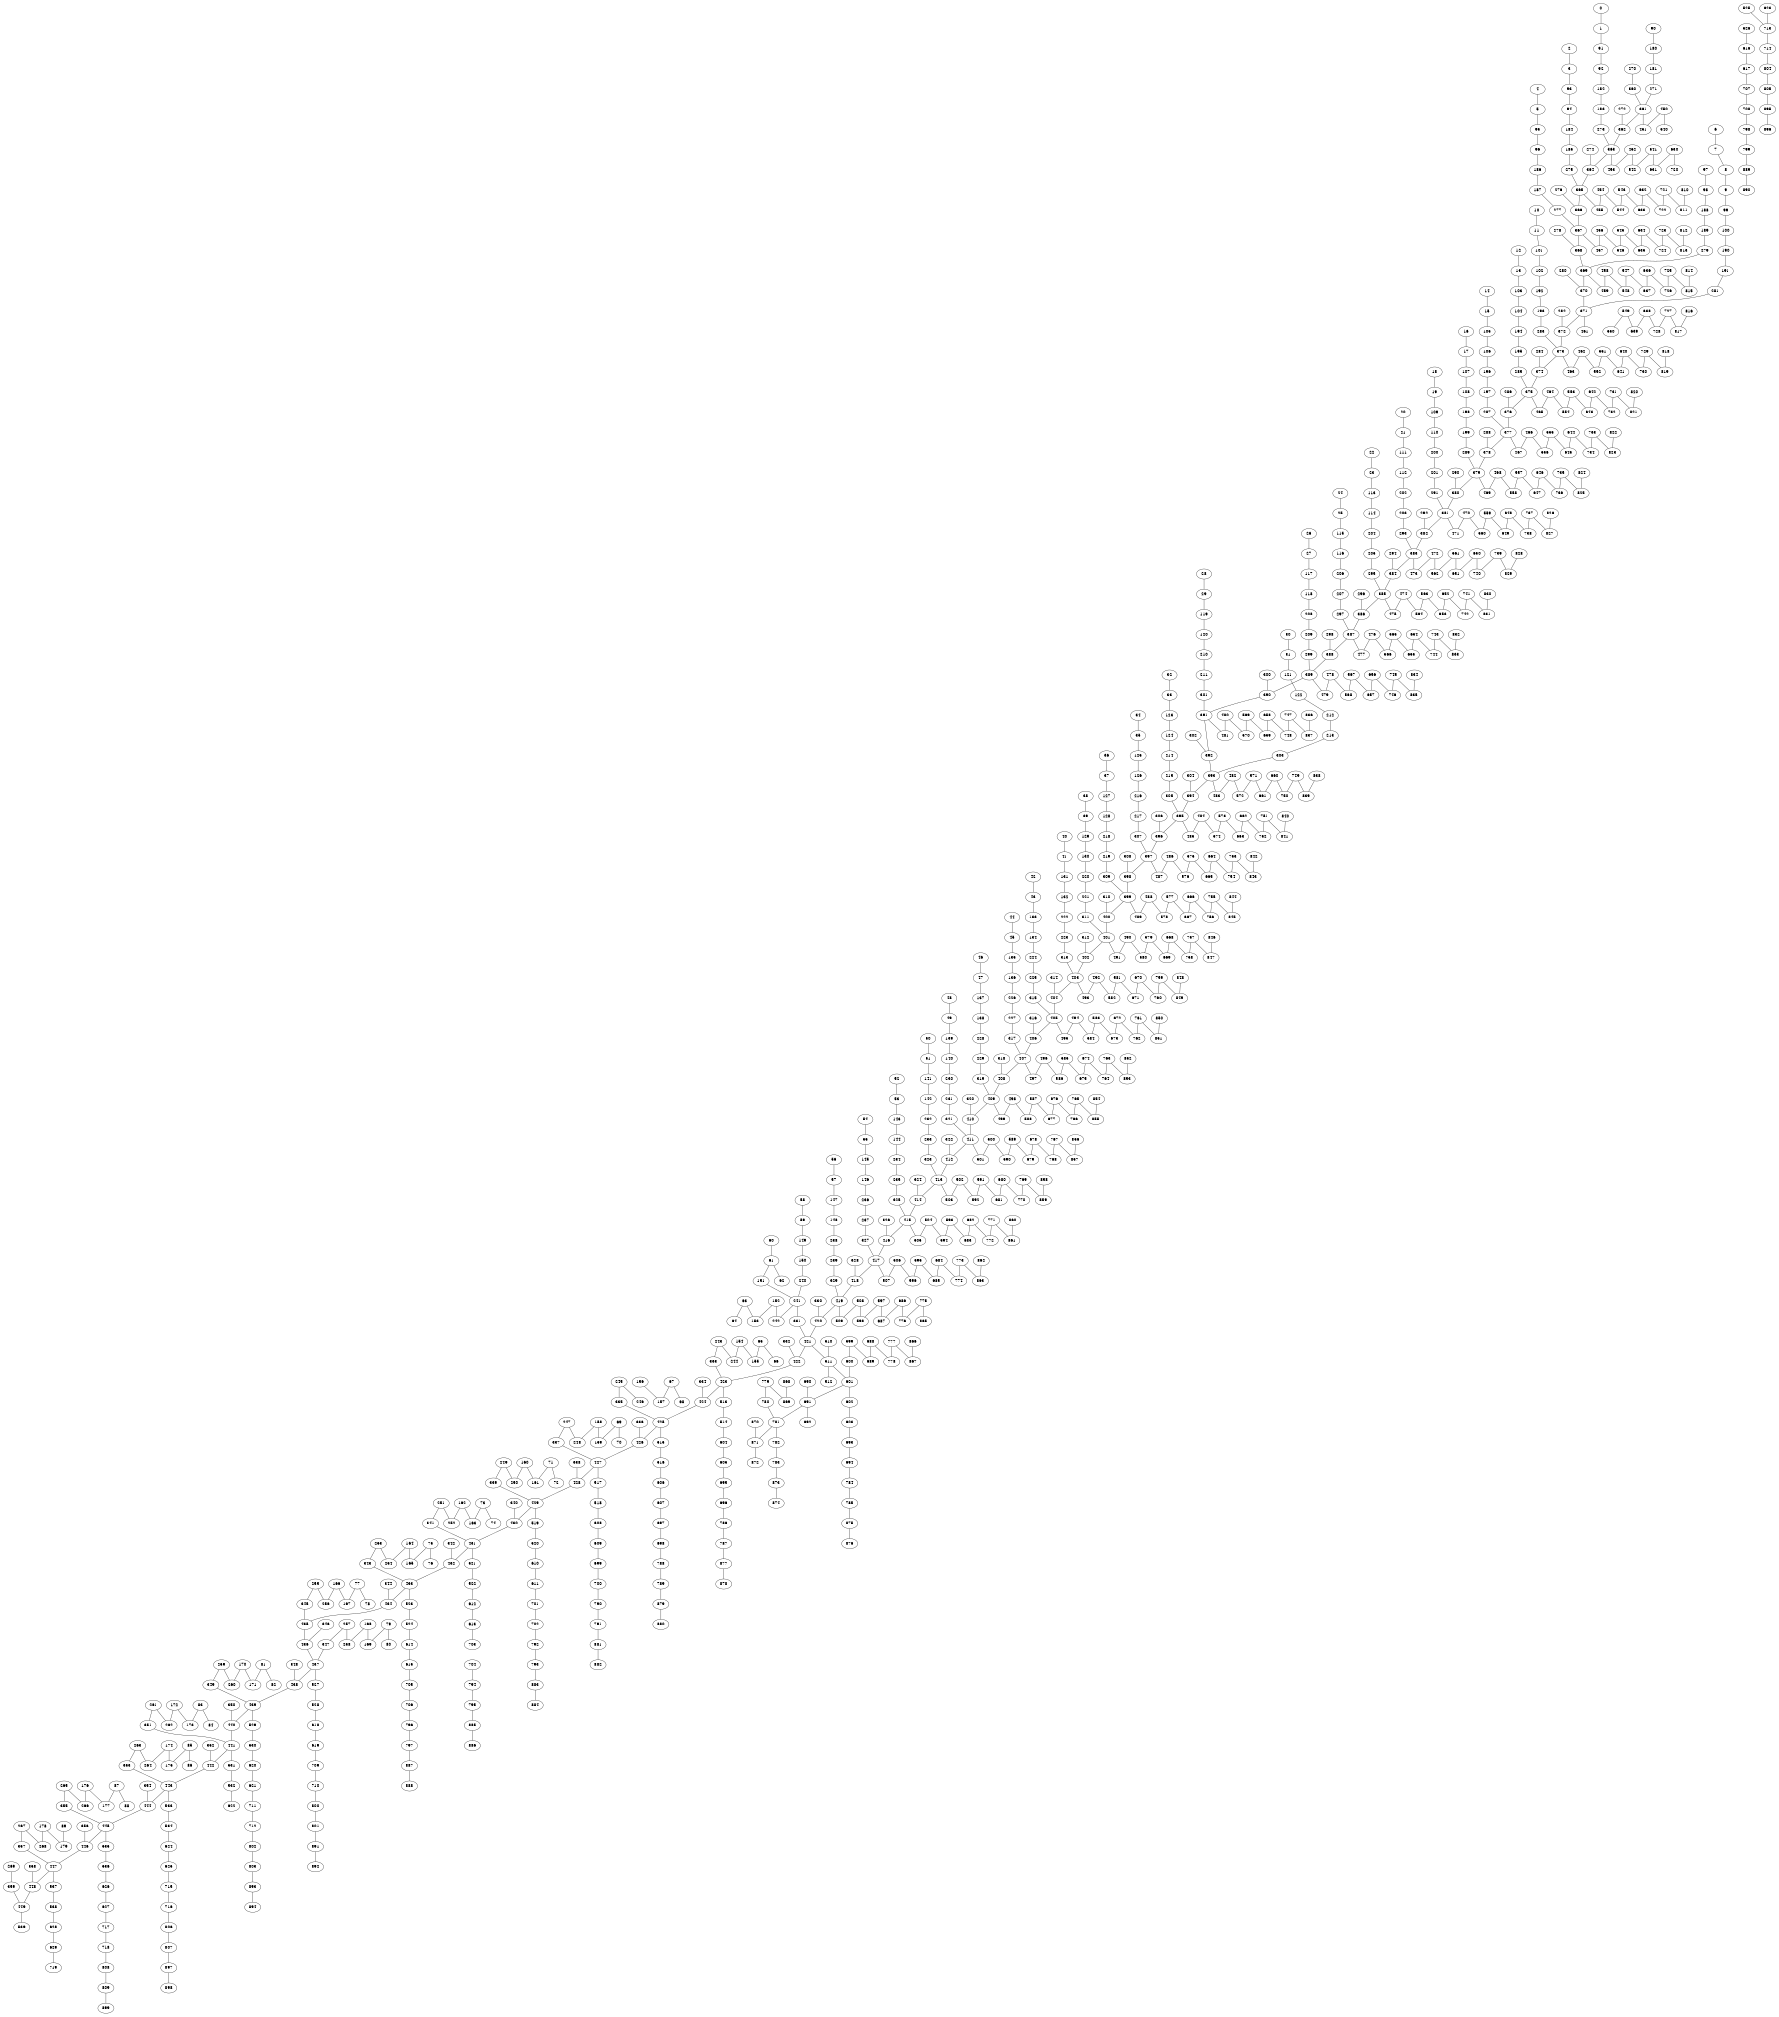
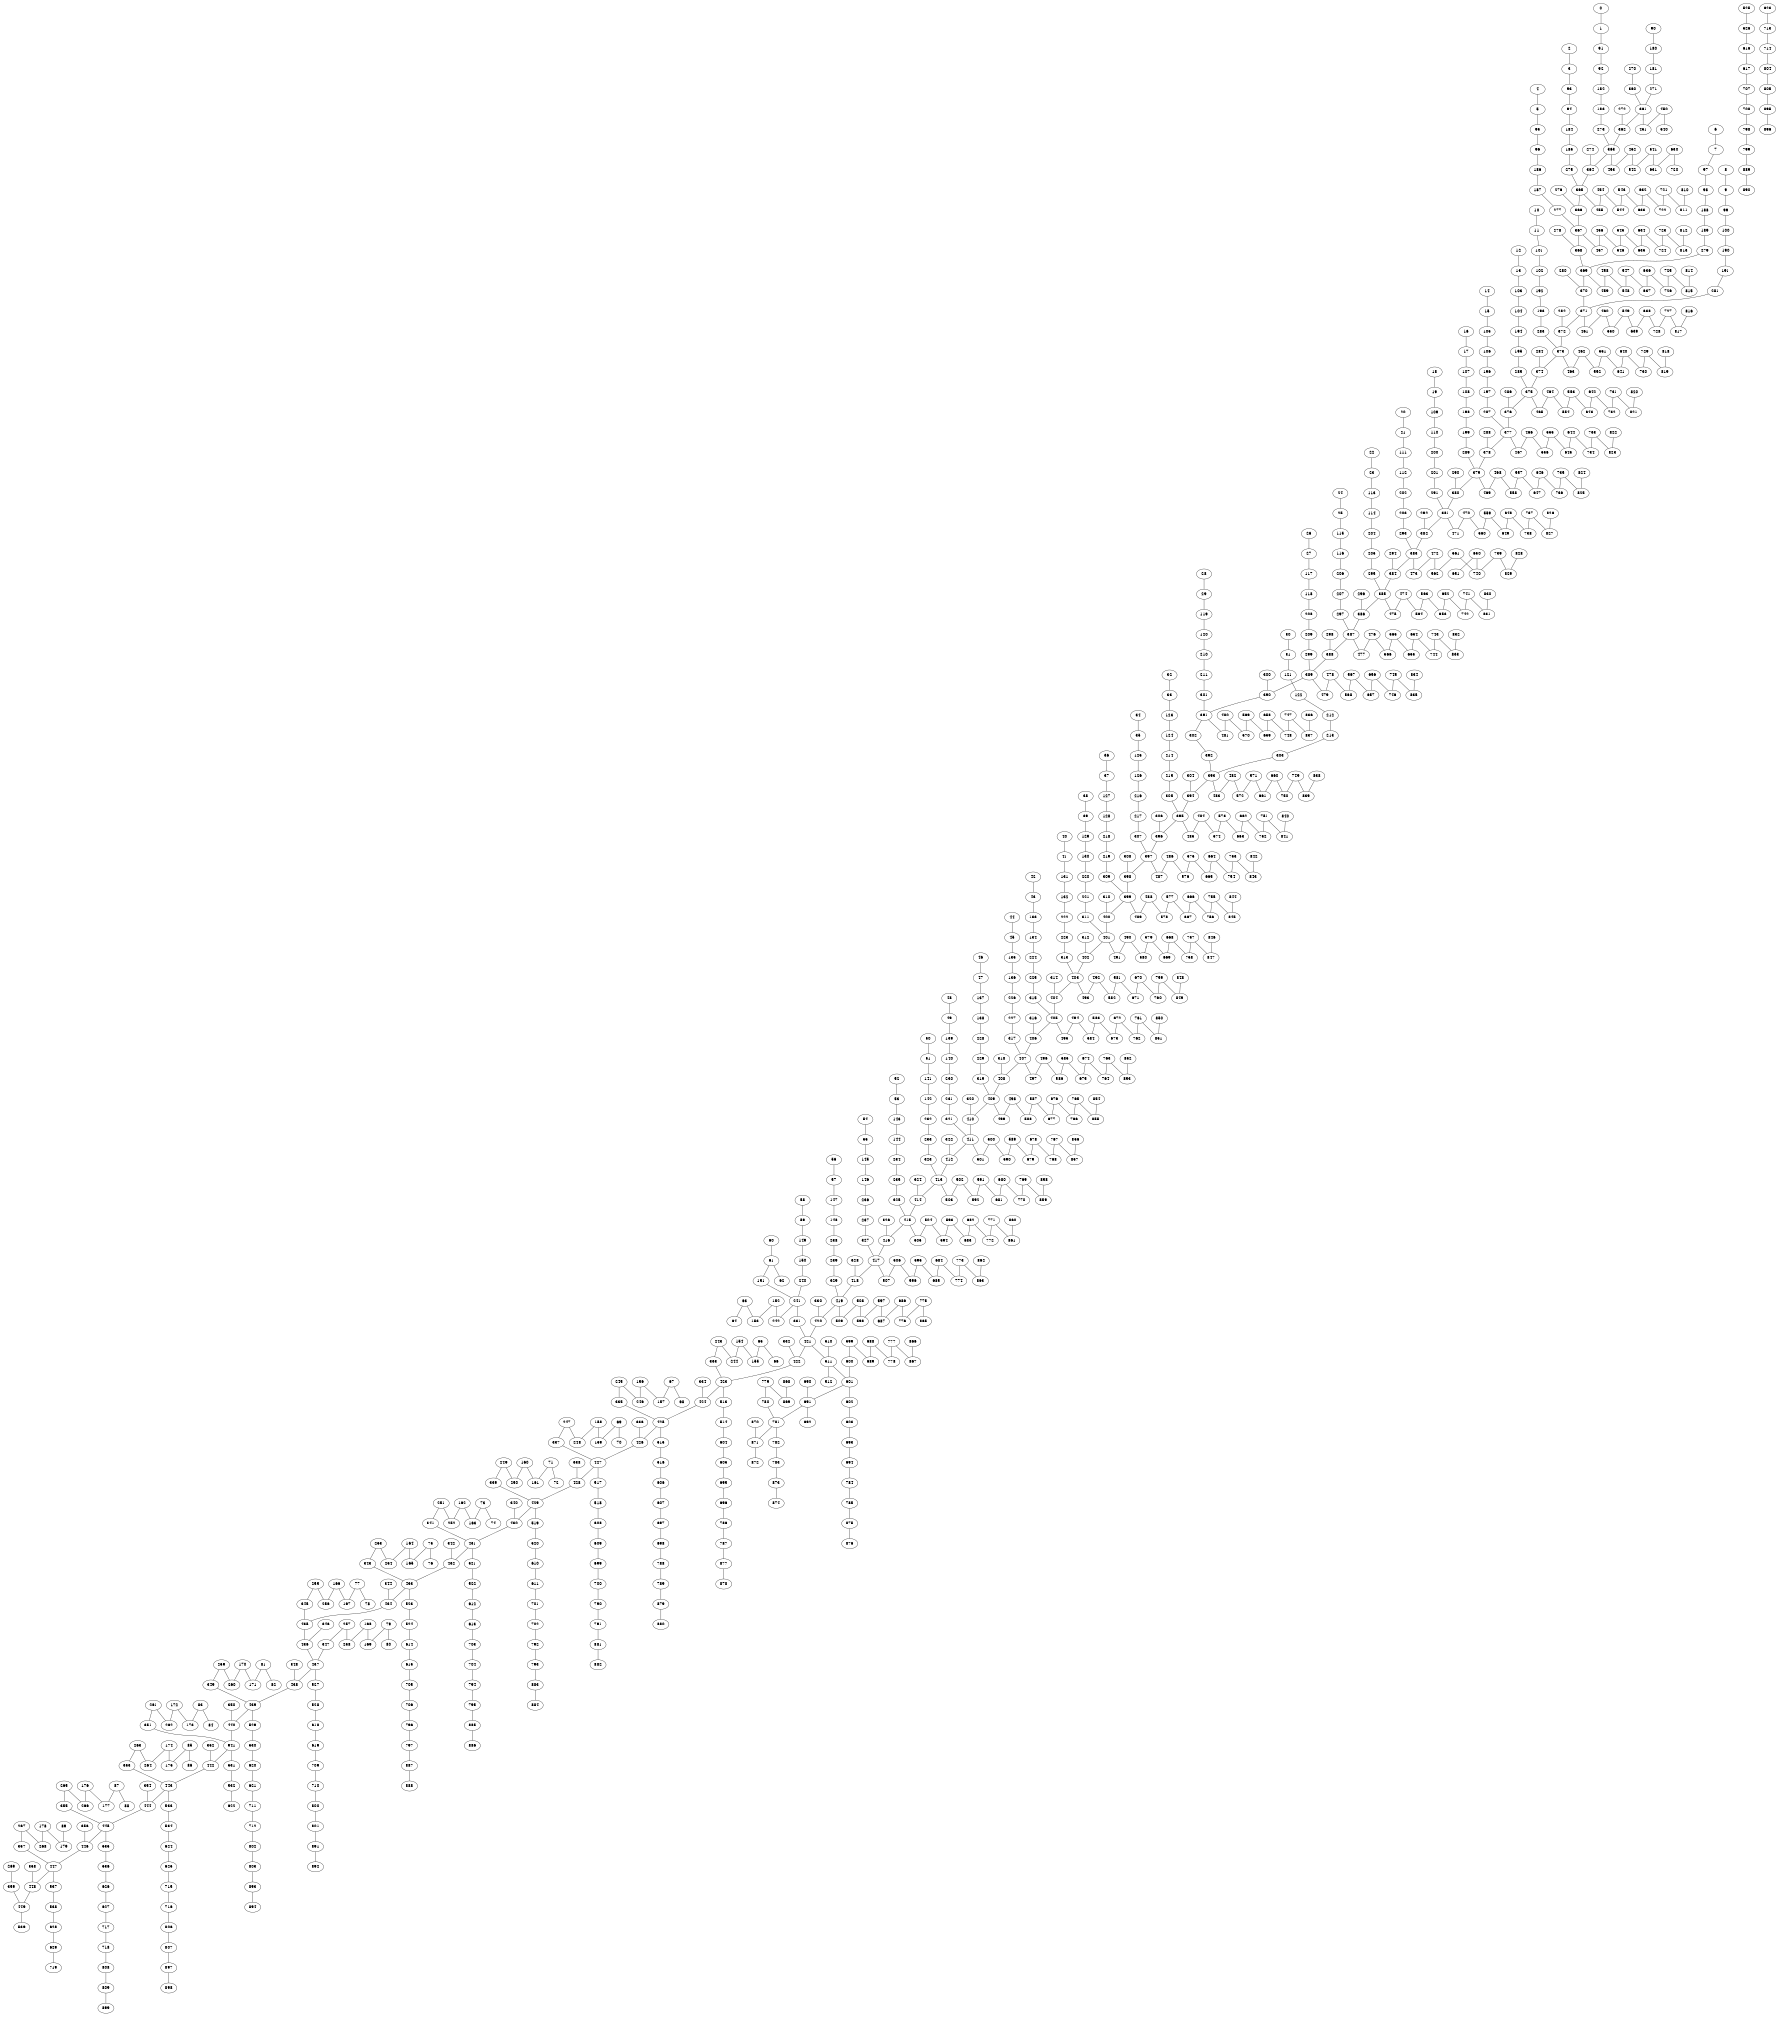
edge "525" -- "713": now "525" -- "526"
edge "7" -- "8": now "7" -- "97"
node "460": added
edge "561" -- "651": now "561" -- "740"
edge "391" -- "392": now "391" -- "302"
edge "156" -- "246": added
edge "703" -- "704": added
node "441": label "441" -> "941"
